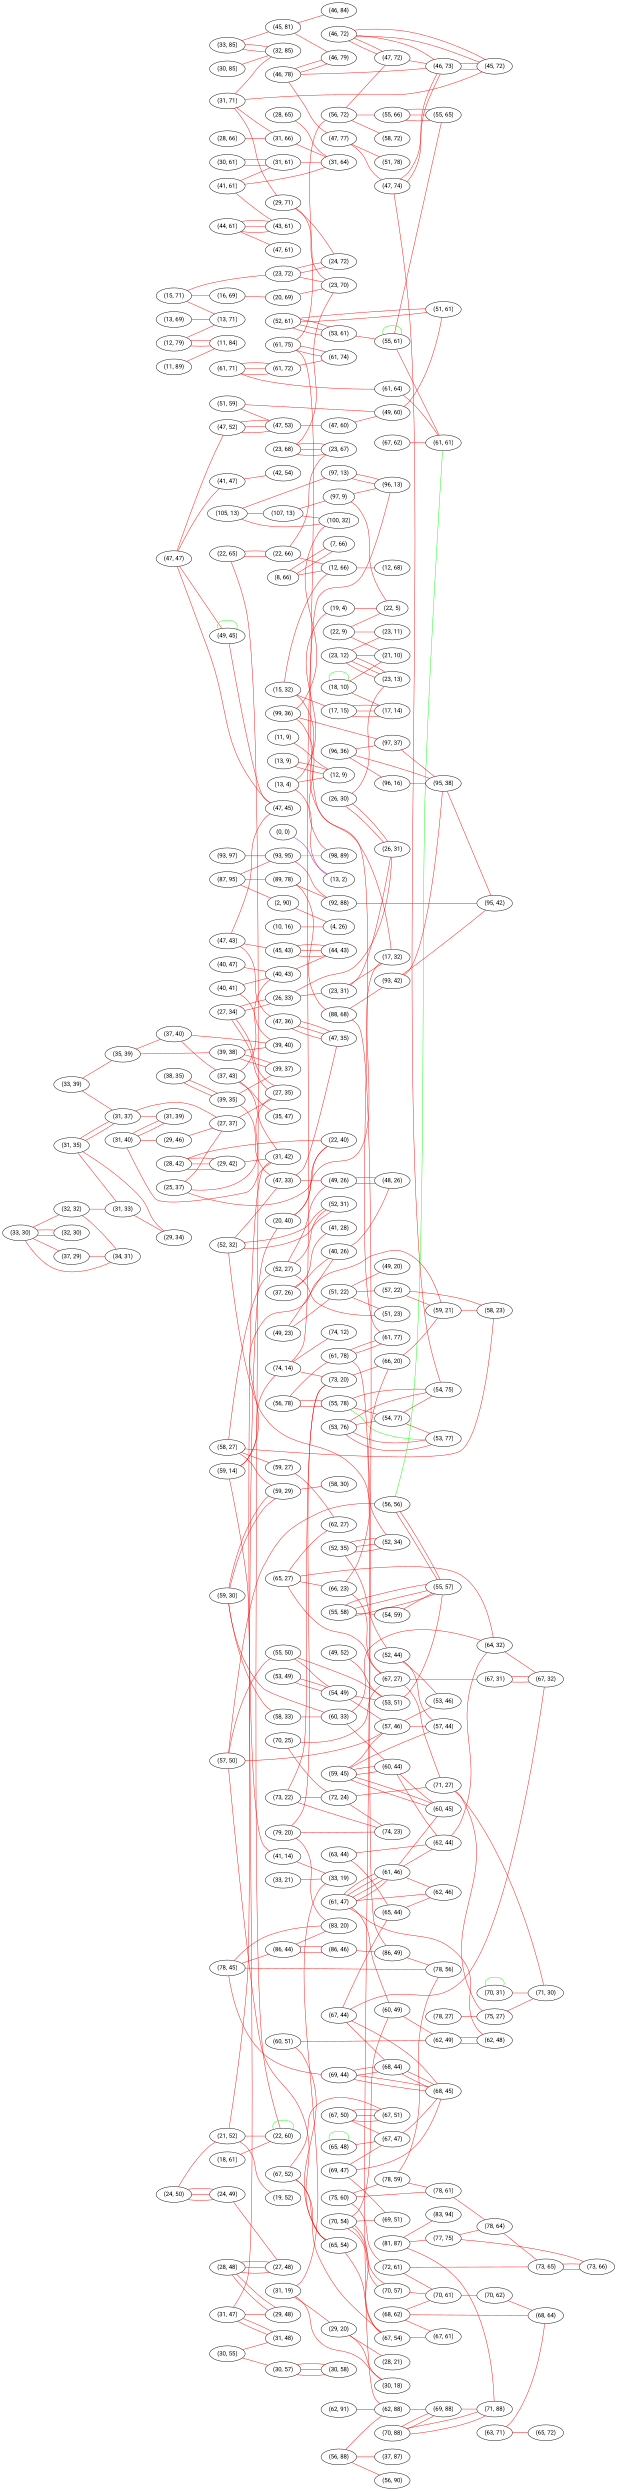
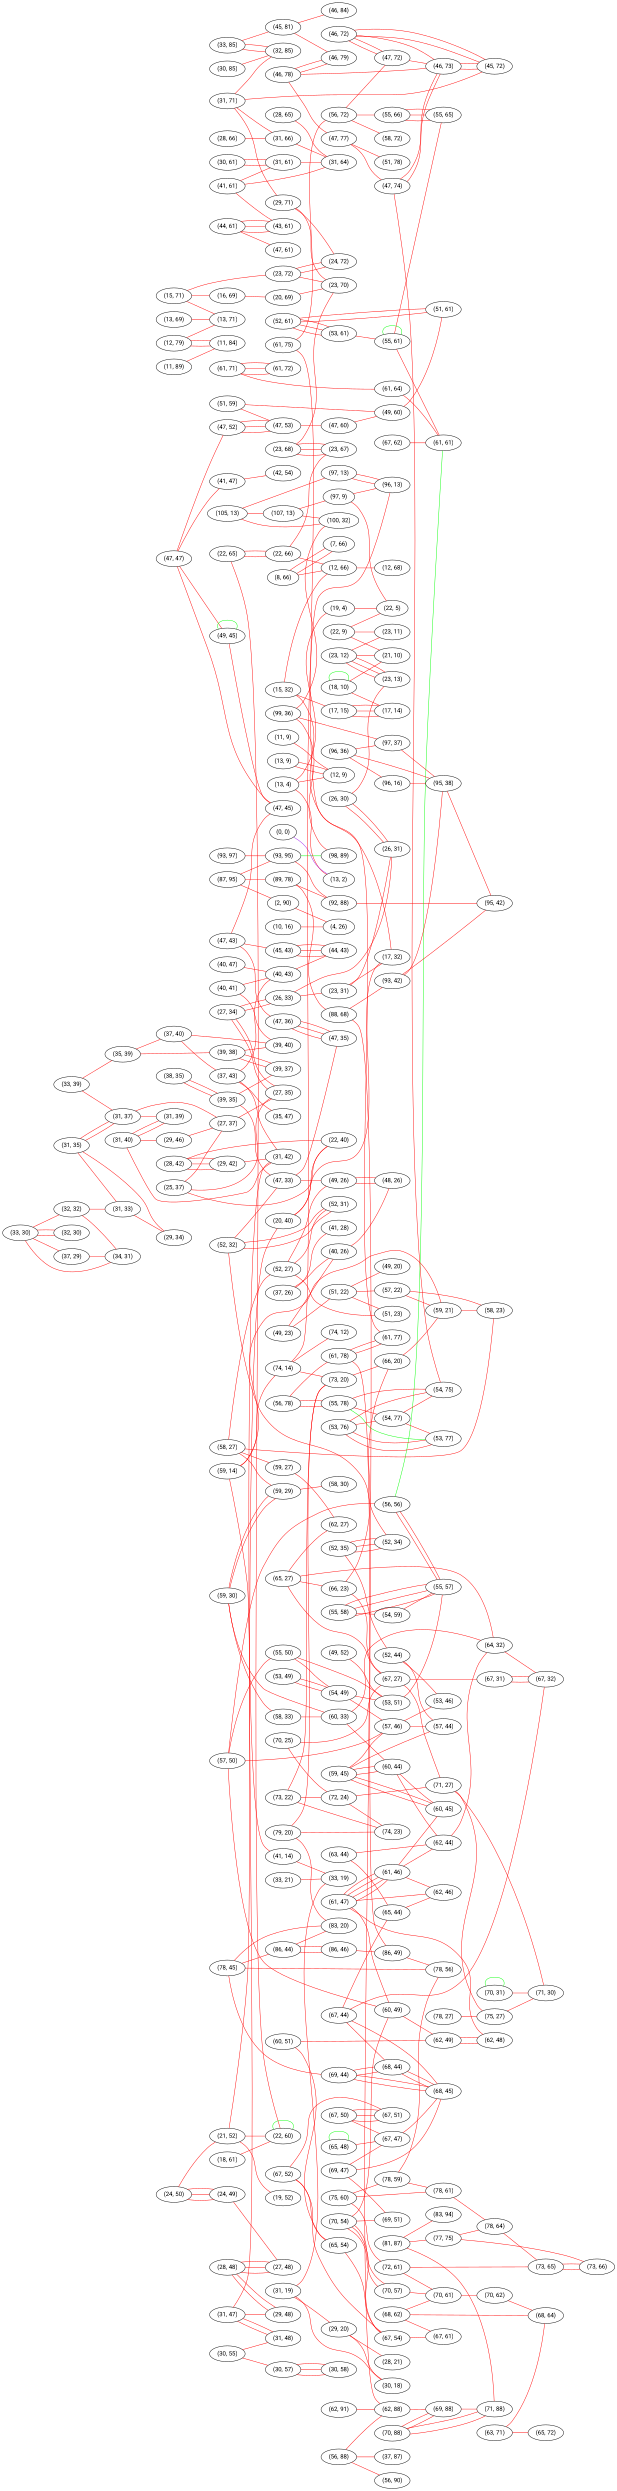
node "(61, 74)": removed
edge "(57, 50)" -- "(65, 54)": now "(57, 50)" -- "(60, 49)"
